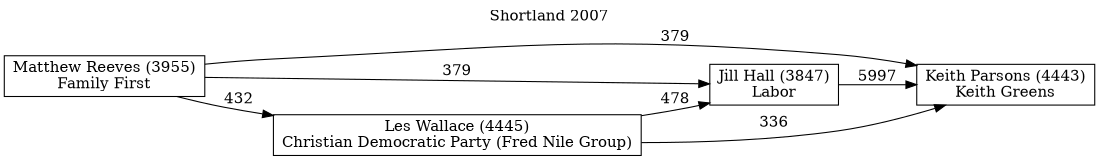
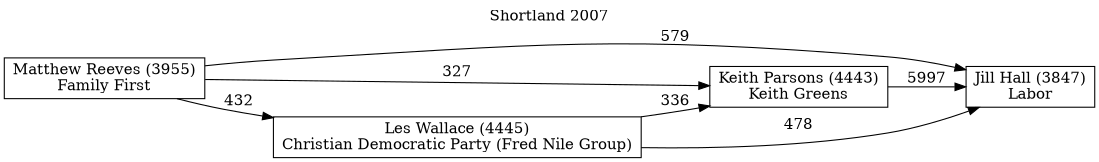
edge "Matthew Reeves (3955) Family First" -> "Keith Parsons (4443) Keith Greens": label "379" -> "327"
edge "Matthew Reeves (3955) Family First" -> "Jill Hall (3847) Labor": label "379" -> "579"
edge "Jill Hall (3847) Labor" -> "Keith Parsons (4443) Keith Greens": reversed
